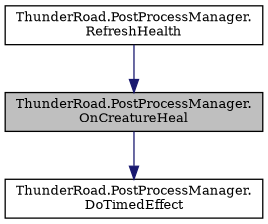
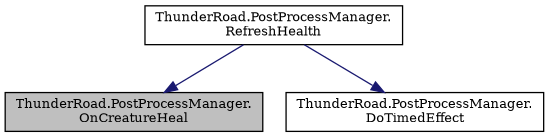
edge "ThunderRoad.PostProcessManager. OnCreatureHeal" -> "ThunderRoad.PostProcessManager. DoTimedEffect": now "ThunderRoad.PostProcessManager. RefreshHealth" -> "ThunderRoad.PostProcessManager. DoTimedEffect"
